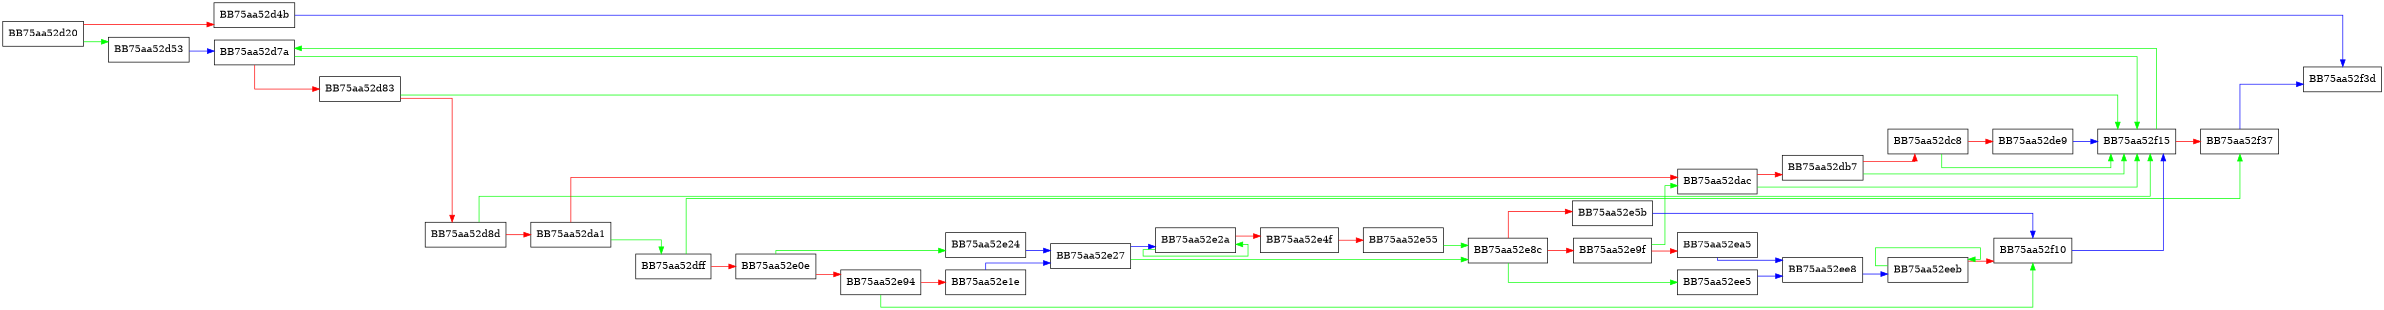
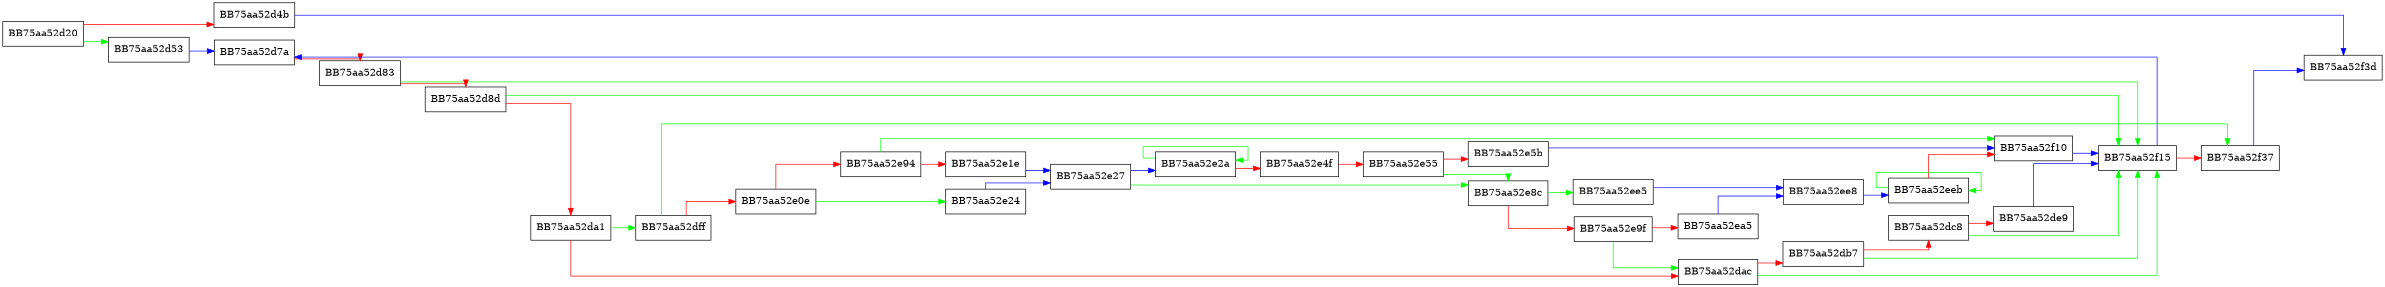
edge "BB75aa52f15" -> "BB75aa52d7a": color green -> blue
edge "BB75aa52d7a" -> "BB75aa52f15": removed
edge "BB75aa52e8c" -> "BB75aa52e5b": now "BB75aa52e55" -> "BB75aa52e5b"
